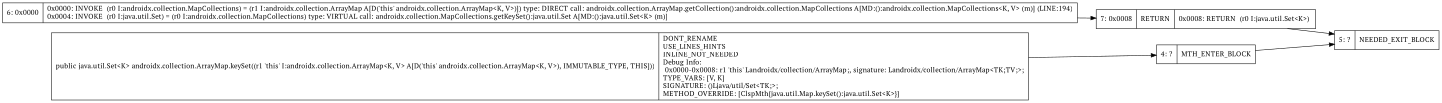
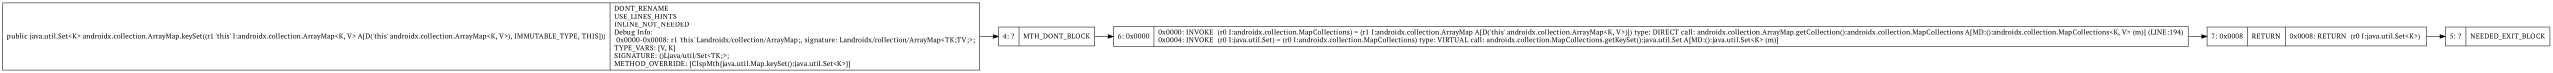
edge "4: ?" -> "5: ?": now "4: ?" -> "6: 0x0000"
node "4: ?": text "MTH_ENTER_BLOCK" -> "MTH_DONT_BLOCK"
